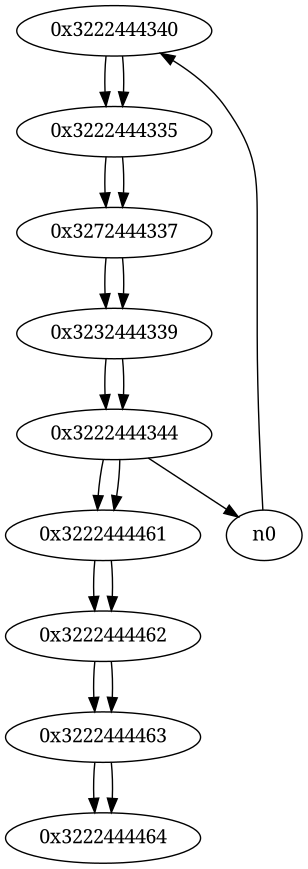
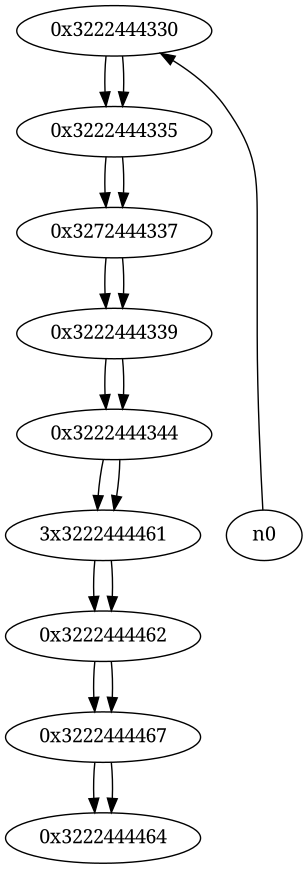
node "0x3222444340": label "0x3222444340" -> "0x3222444330"
node "0x3232444339": label "0x3232444339" -> "0x3222444339"
edge "0x3222444344" -> "n0": removed
node "0x3222444461": label "0x3222444461" -> "3x3222444461"
node "0x3222444463": label "0x3222444463" -> "0x3222444467"
